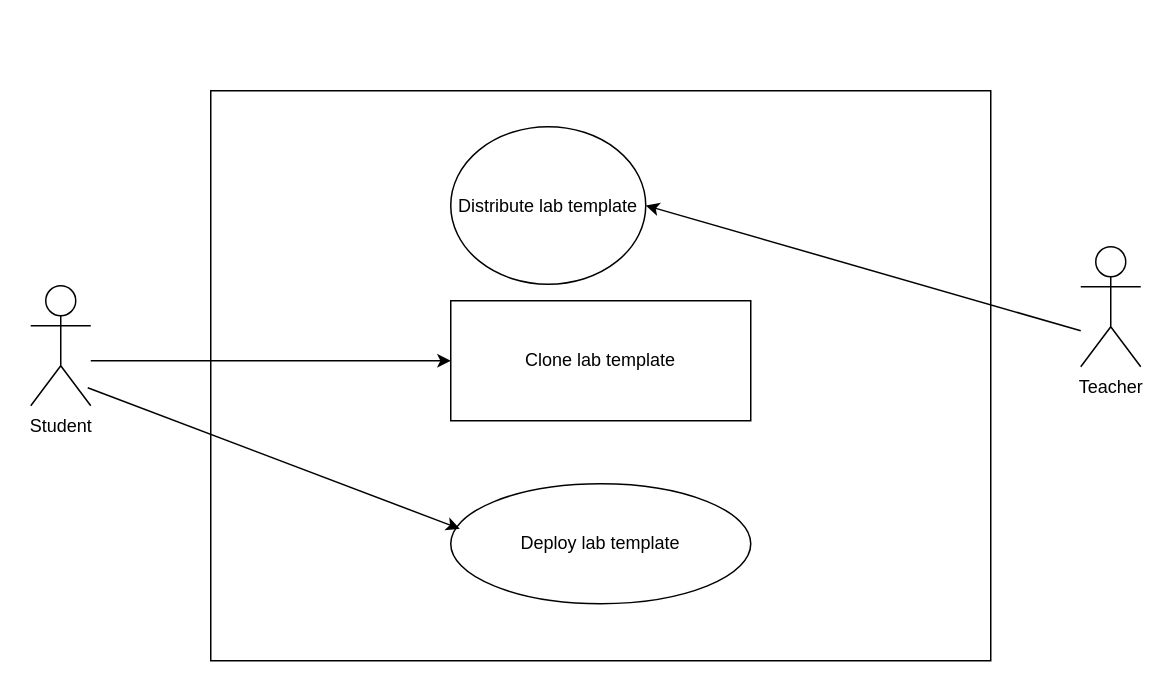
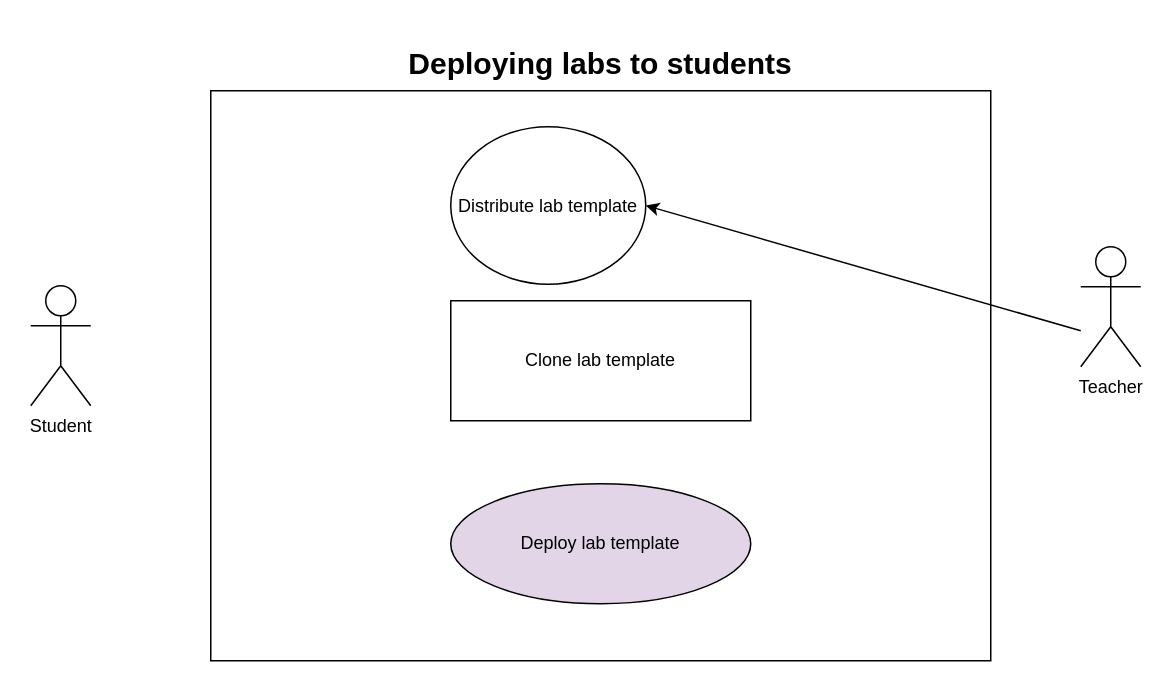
node "Deploying labs to students": added
edge "Student" -> "Clone lab template": removed
edge "Student" -> "Deploy lab template": removed
node "Deploy lab template": fillcolor #ffffff -> #e1d5e7
